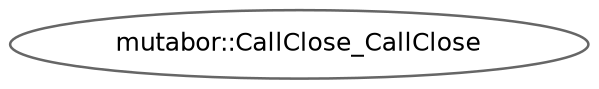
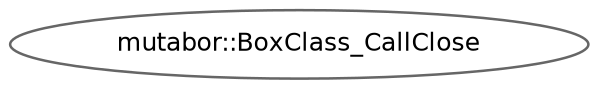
node "mutabor::CallClose_CallClose": label "mutabor::CallClose_CallClose" -> "mutabor::BoxClass_CallClose"
